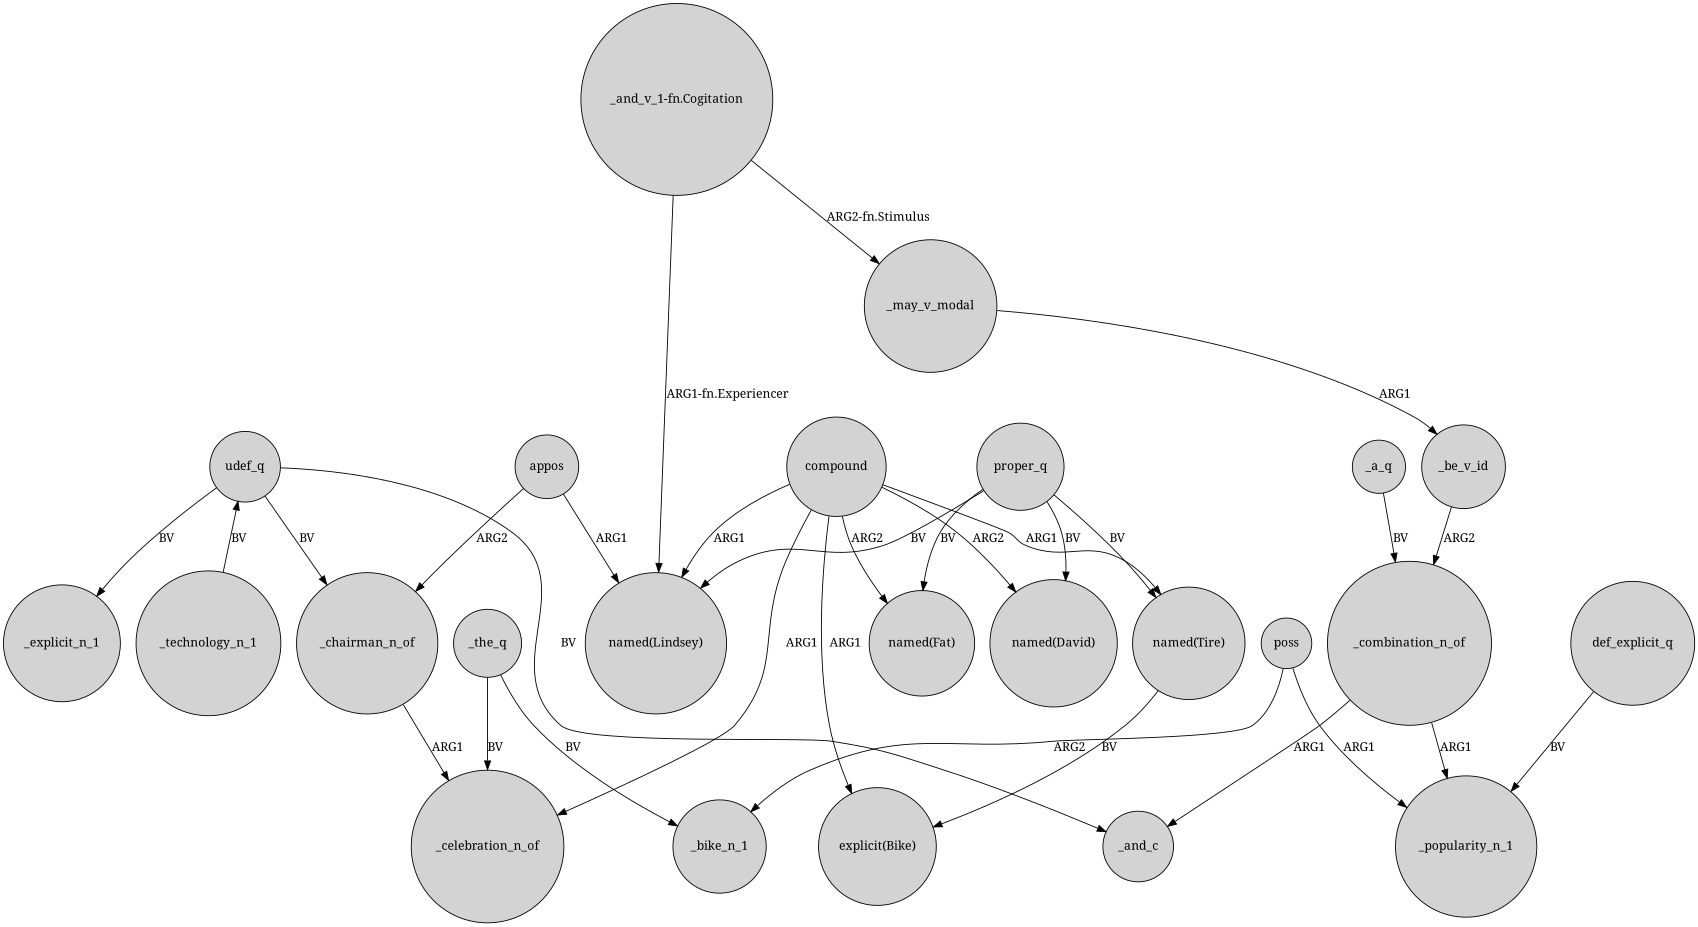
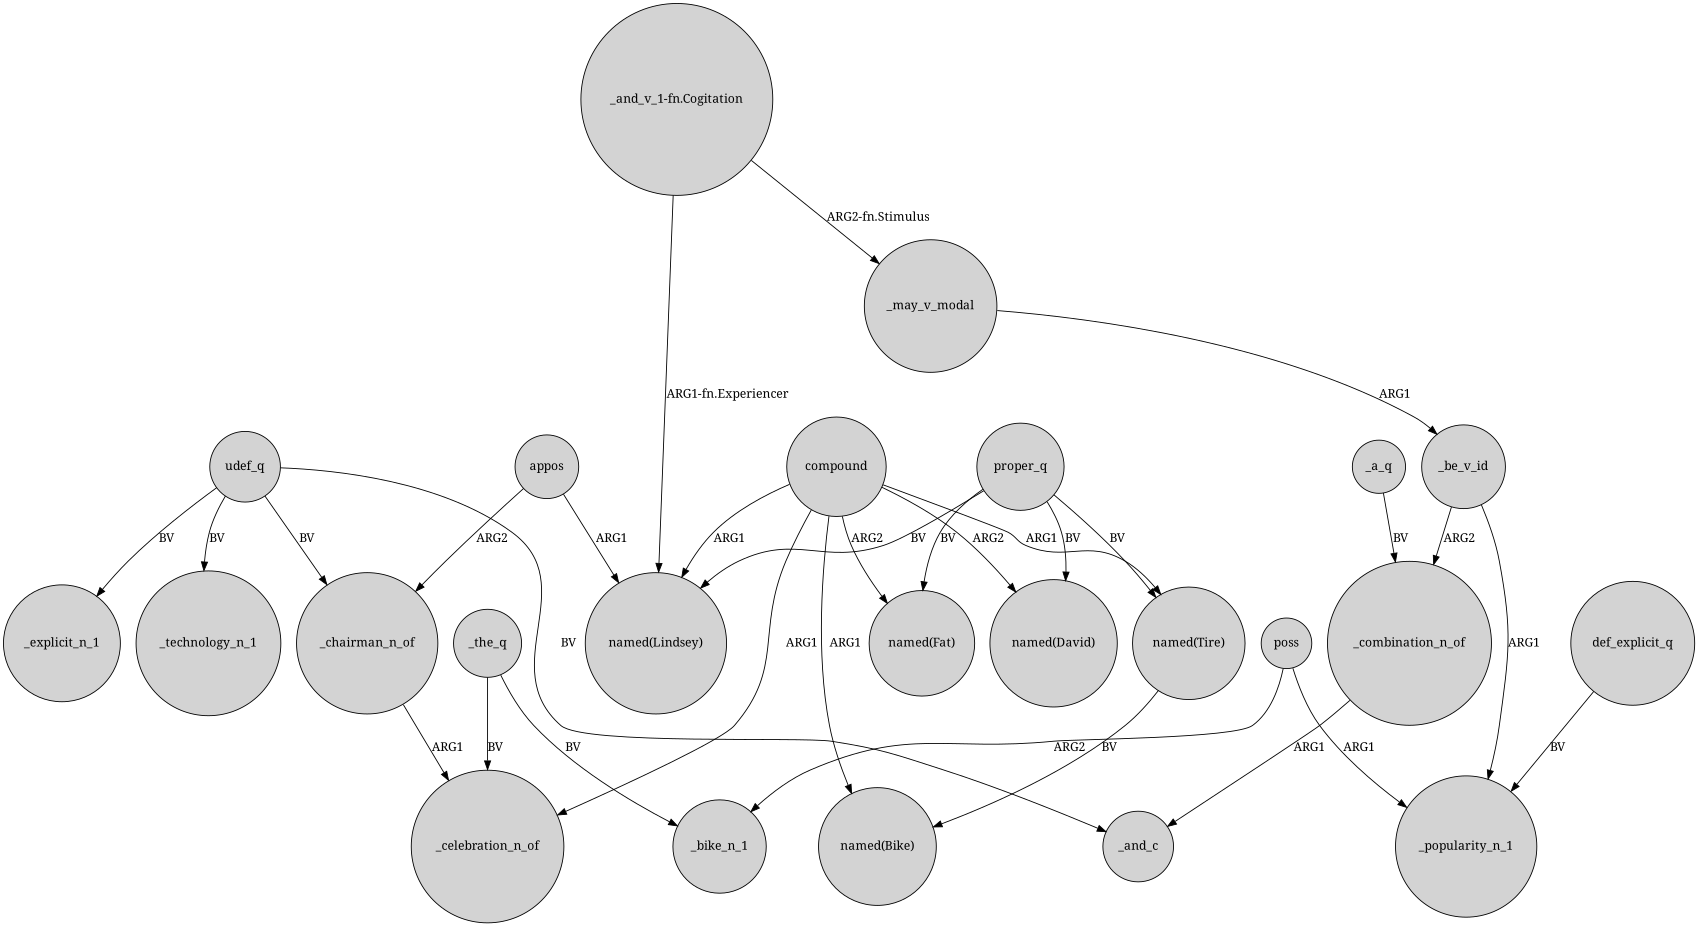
edge "_technology_n_1" -> "udef_q": reversed
edge "_combination_n_of" -> "_popularity_n_1": now "_be_v_id" -> "_popularity_n_1"
node "explicit(Bike)": label "explicit(Bike)" -> "named(Bike)"
